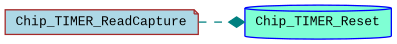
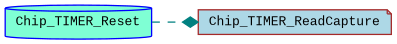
edge "Chip_TIMER_ReadCapture" -> "Chip_TIMER_Reset": reversed
